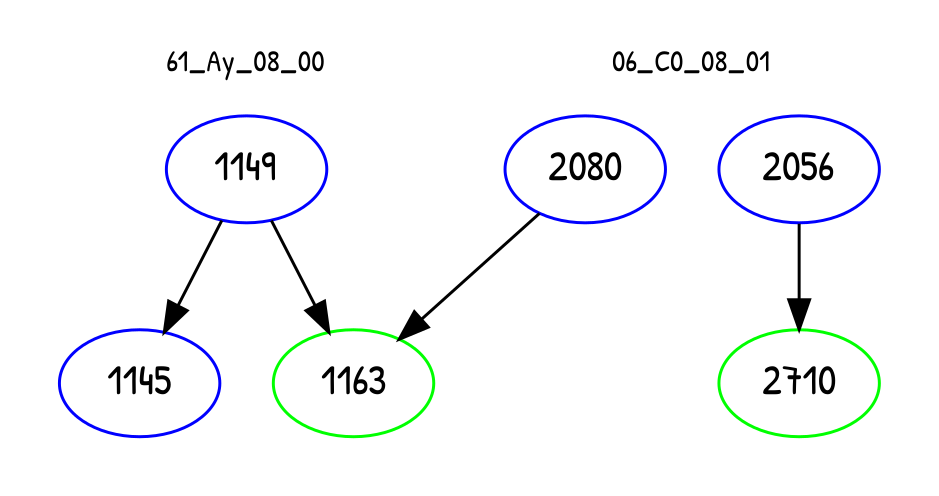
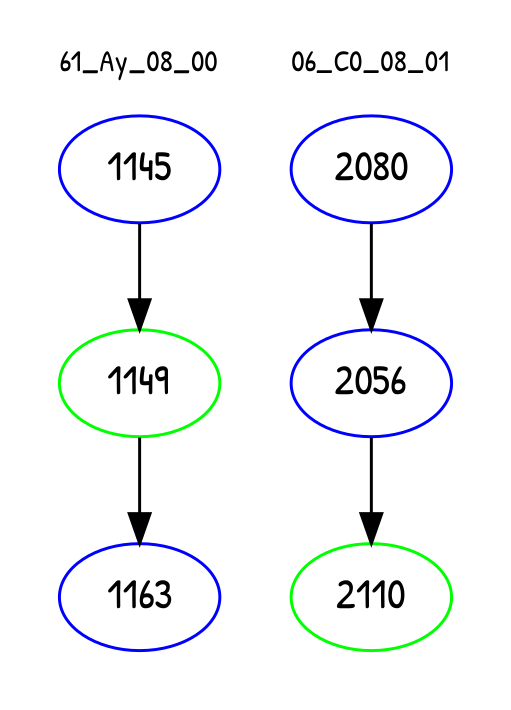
node "1149": color blue -> green
edge "2080" -> "1163": now "2080" -> "2056"
edge "1149" -> "1145": reversed
node "1163": color green -> blue
node "2710": label "2710" -> "2110"
